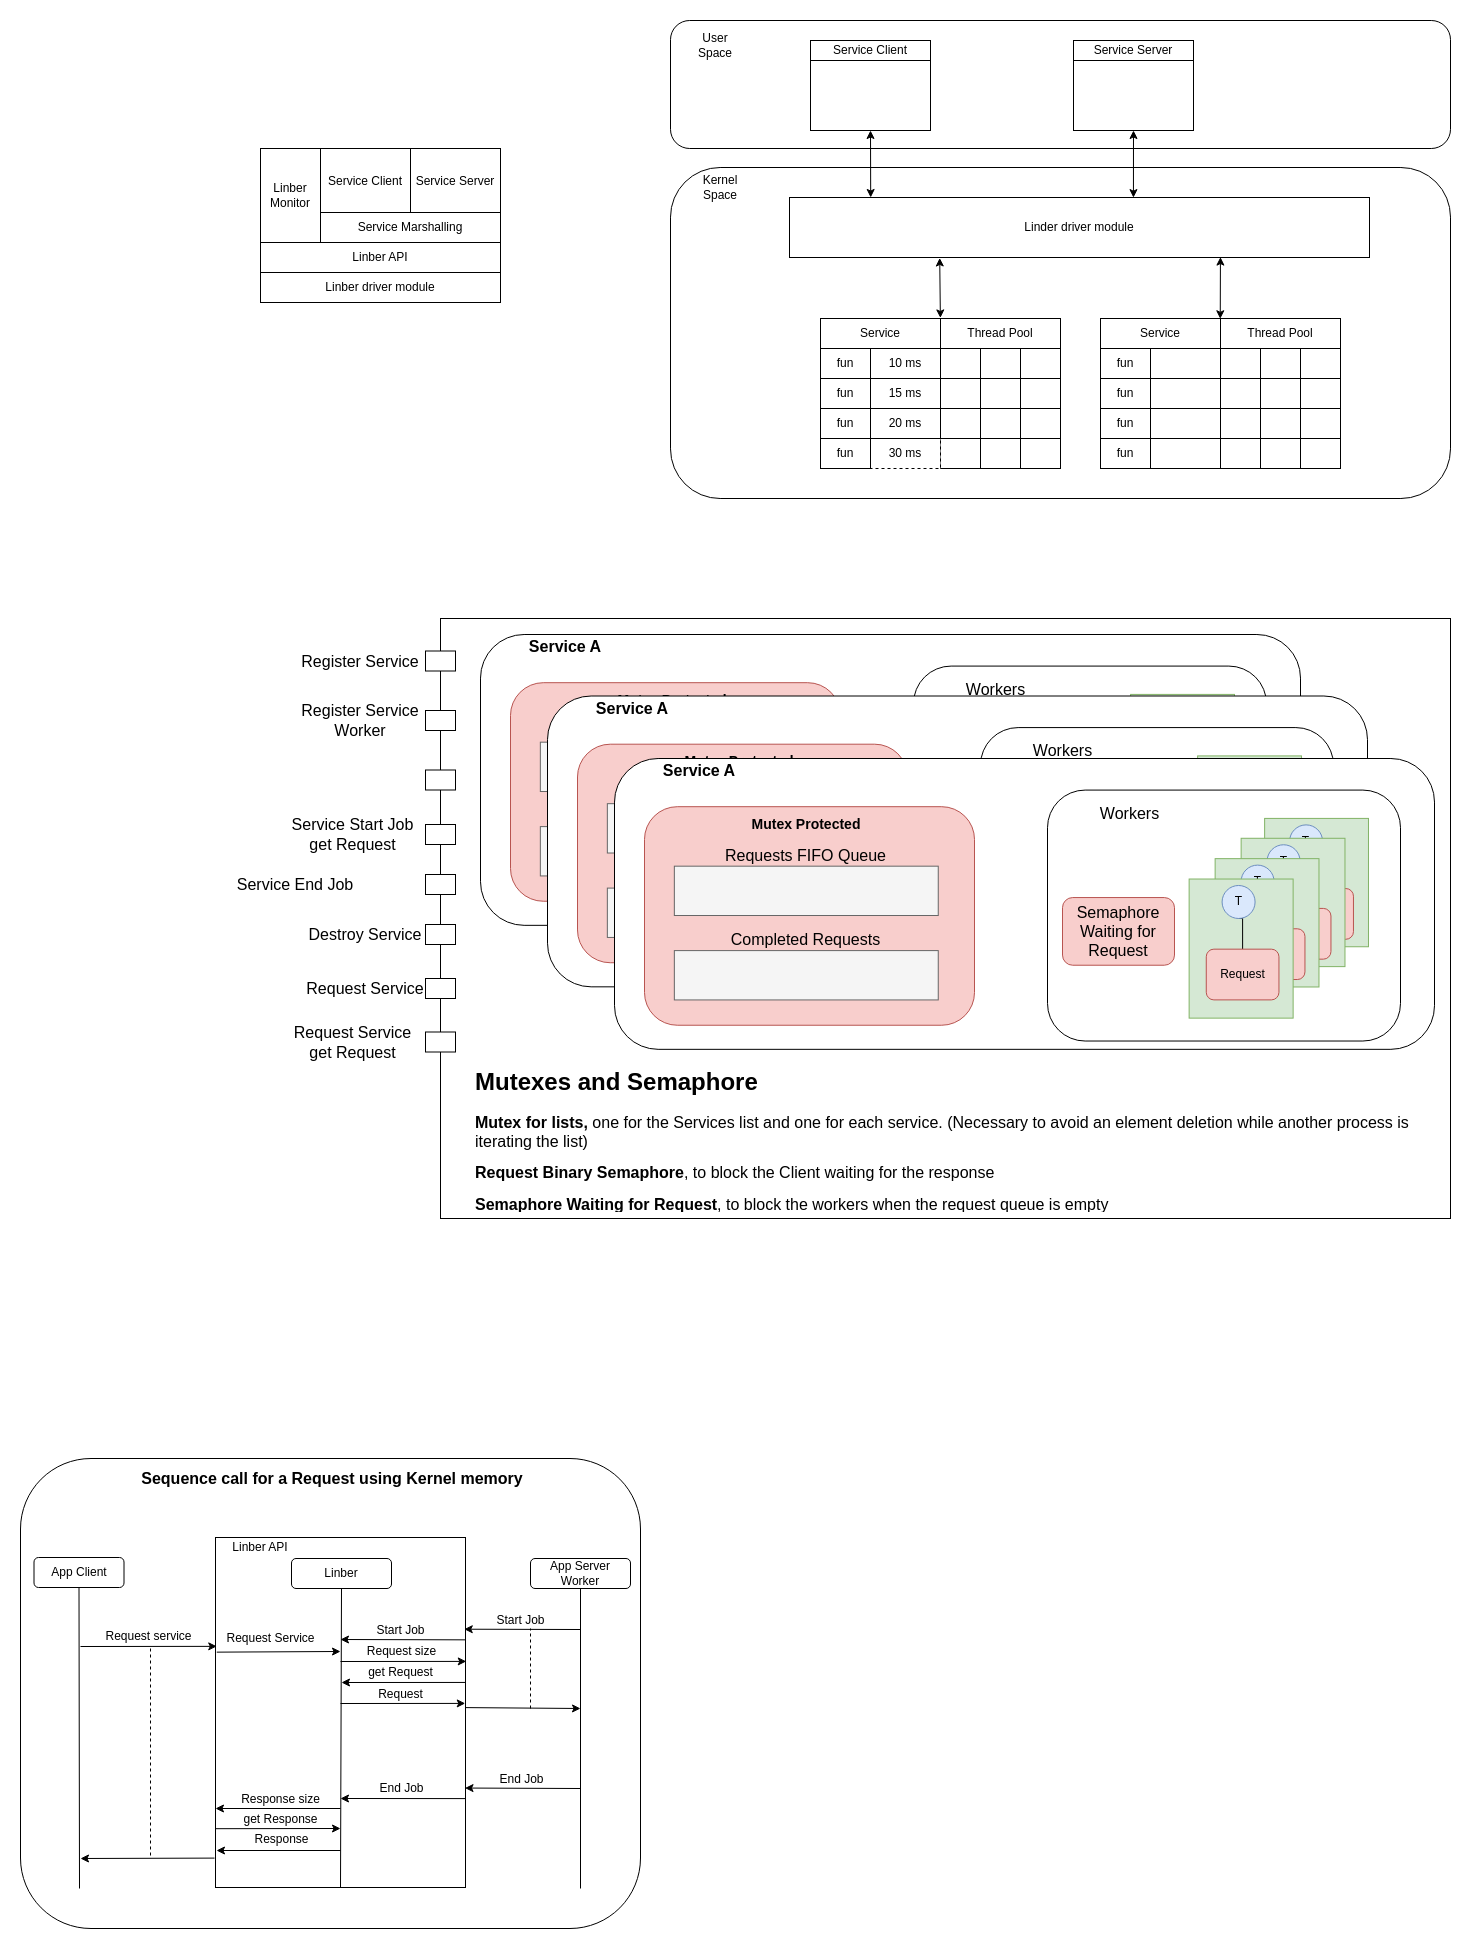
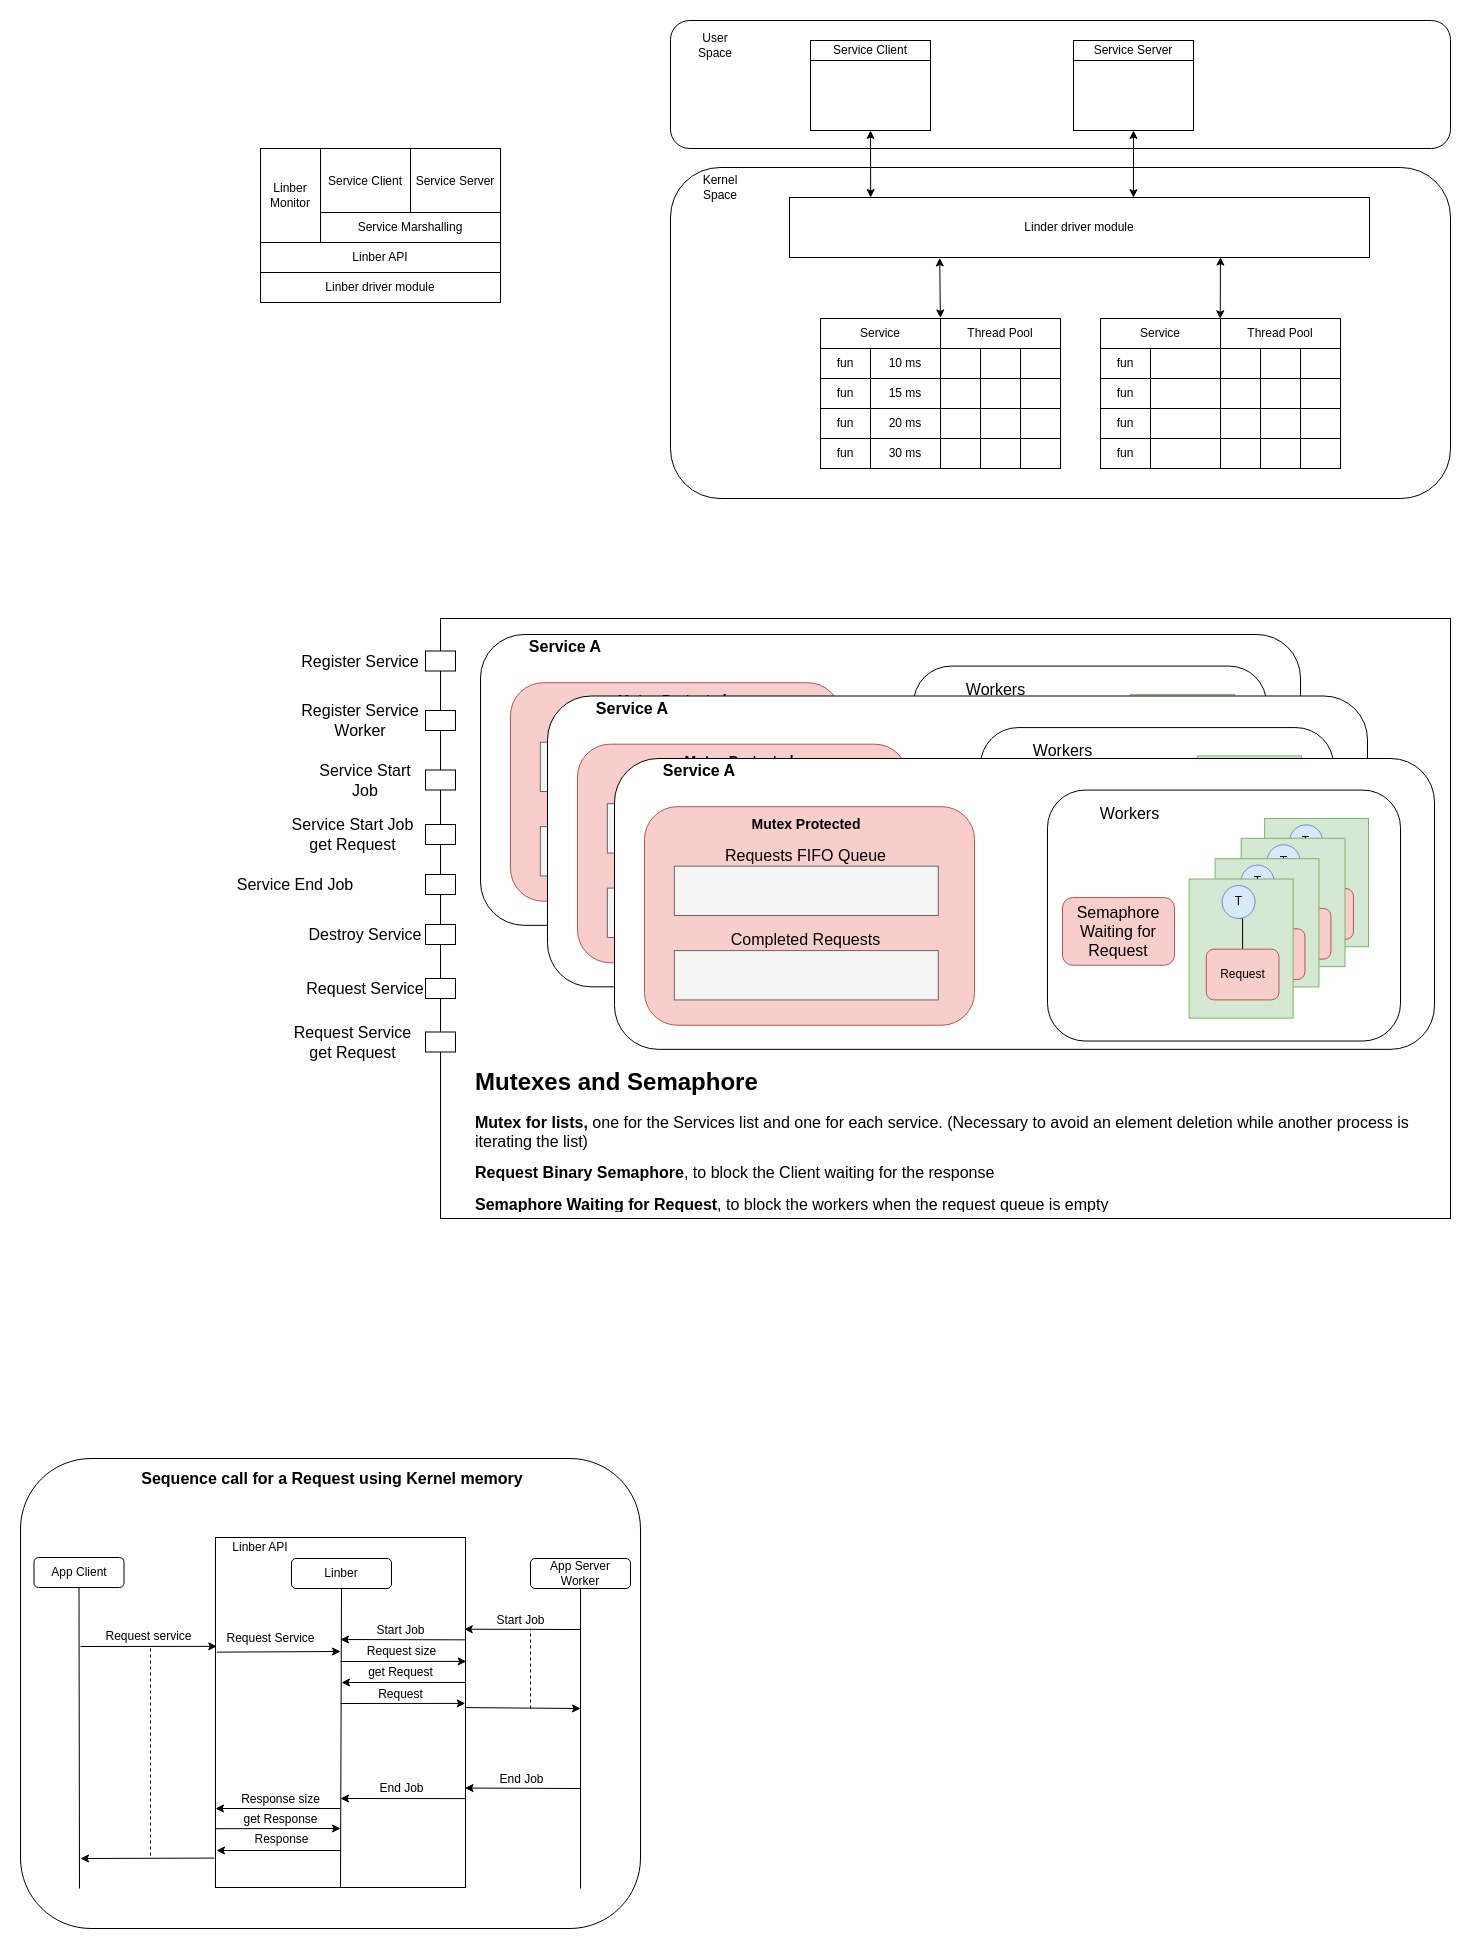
node "30 ms": style dashed -> solid
node "Service Start Job": added
